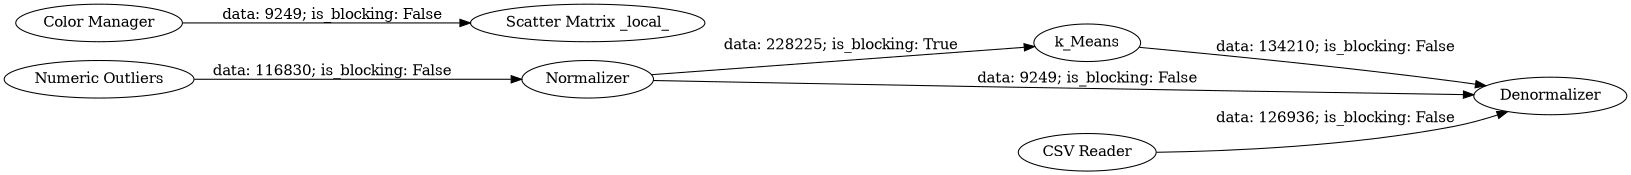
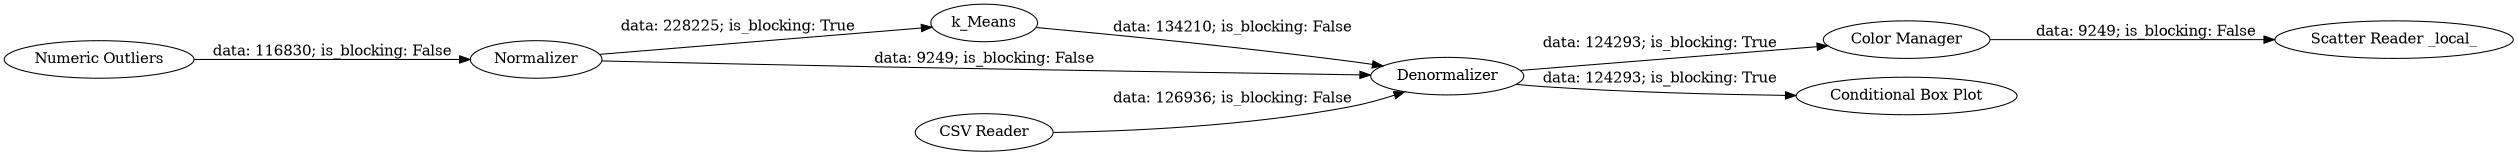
node "Scatter Matrix _local_": label "Scatter Matrix _local_" -> "Scatter Reader _local_"
edge "Denormalizer" -> "Color Manager": added, label "data: 124293; is_blocking: True"
node "Conditional Box Plot": added
